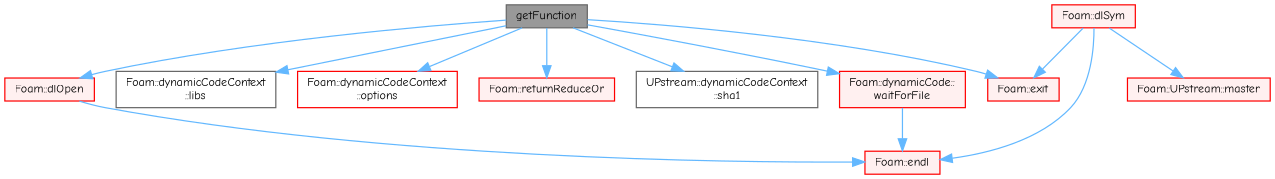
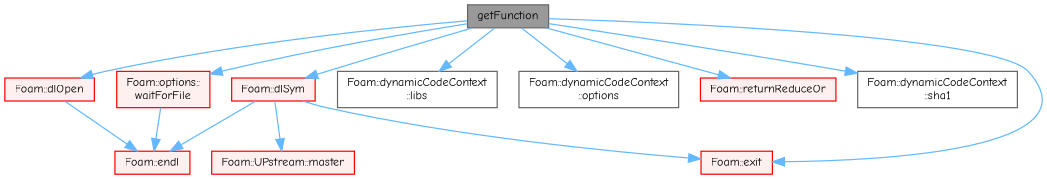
edge "getFunction" -> "Foam::dlSym": added
node "Foam::dynamicCodeContext ::options": color red -> grey40
node "UPstream::dynamicCodeContext ::sha1": label "UPstream::dynamicCodeContext ::sha1" -> "Foam::dynamicCodeContext ::sha1"
node "Foam::dynamicCode:: waitForFile": label "Foam::dynamicCode:: waitForFile" -> "Foam::options:: waitForFile"
